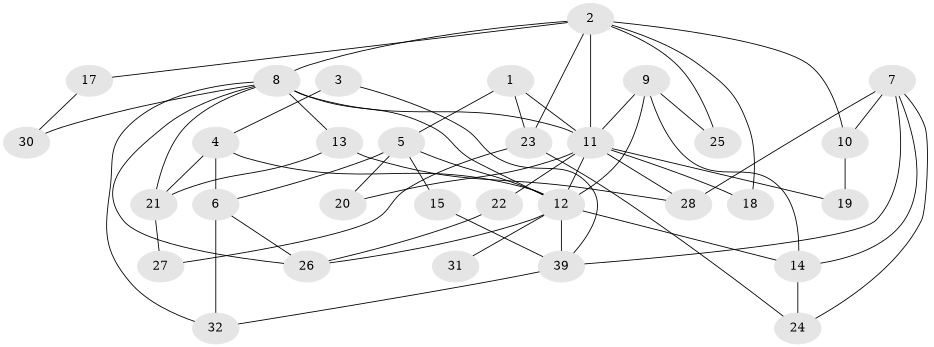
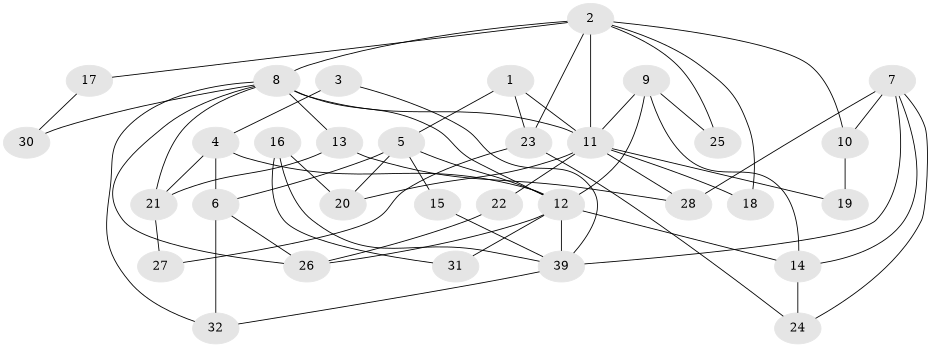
node "16": added
edge "11" -- "12": removed
